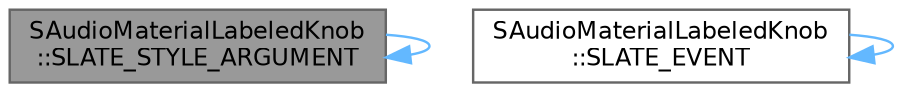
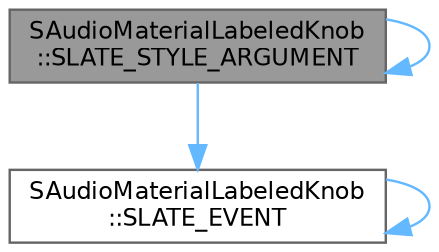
edge "SAudioMaterialLabeledKnob ::SLATE_STYLE_ARGUMENT" -> "SAudioMaterialLabeledKnob ::SLATE_EVENT": added
